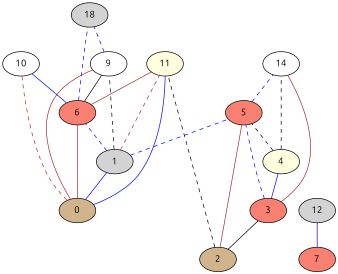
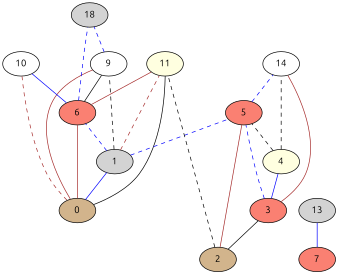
edge "0" -> "11": color blue -> black
node "12": label "12" -> "13"
